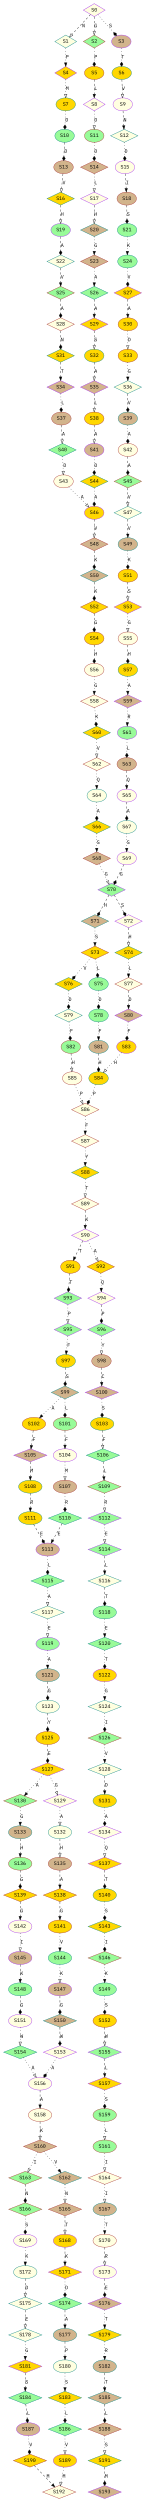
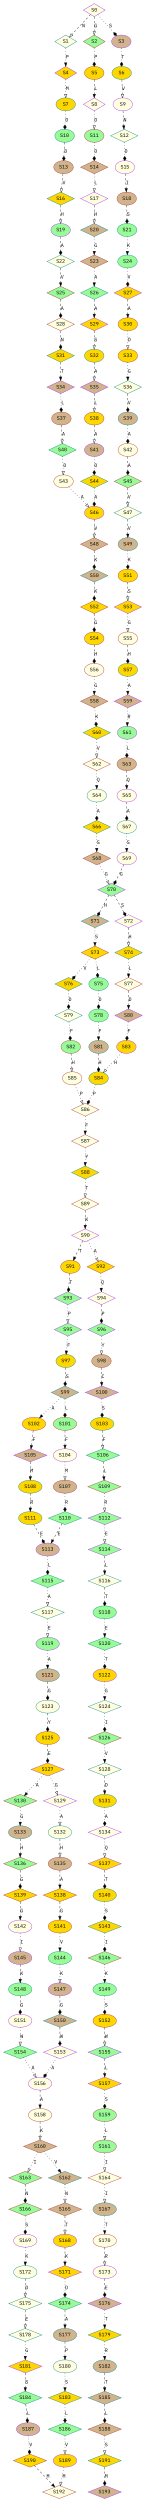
node "S58": fillcolor lightyellow -> tan
node "S136": shape ellipse -> diamond
